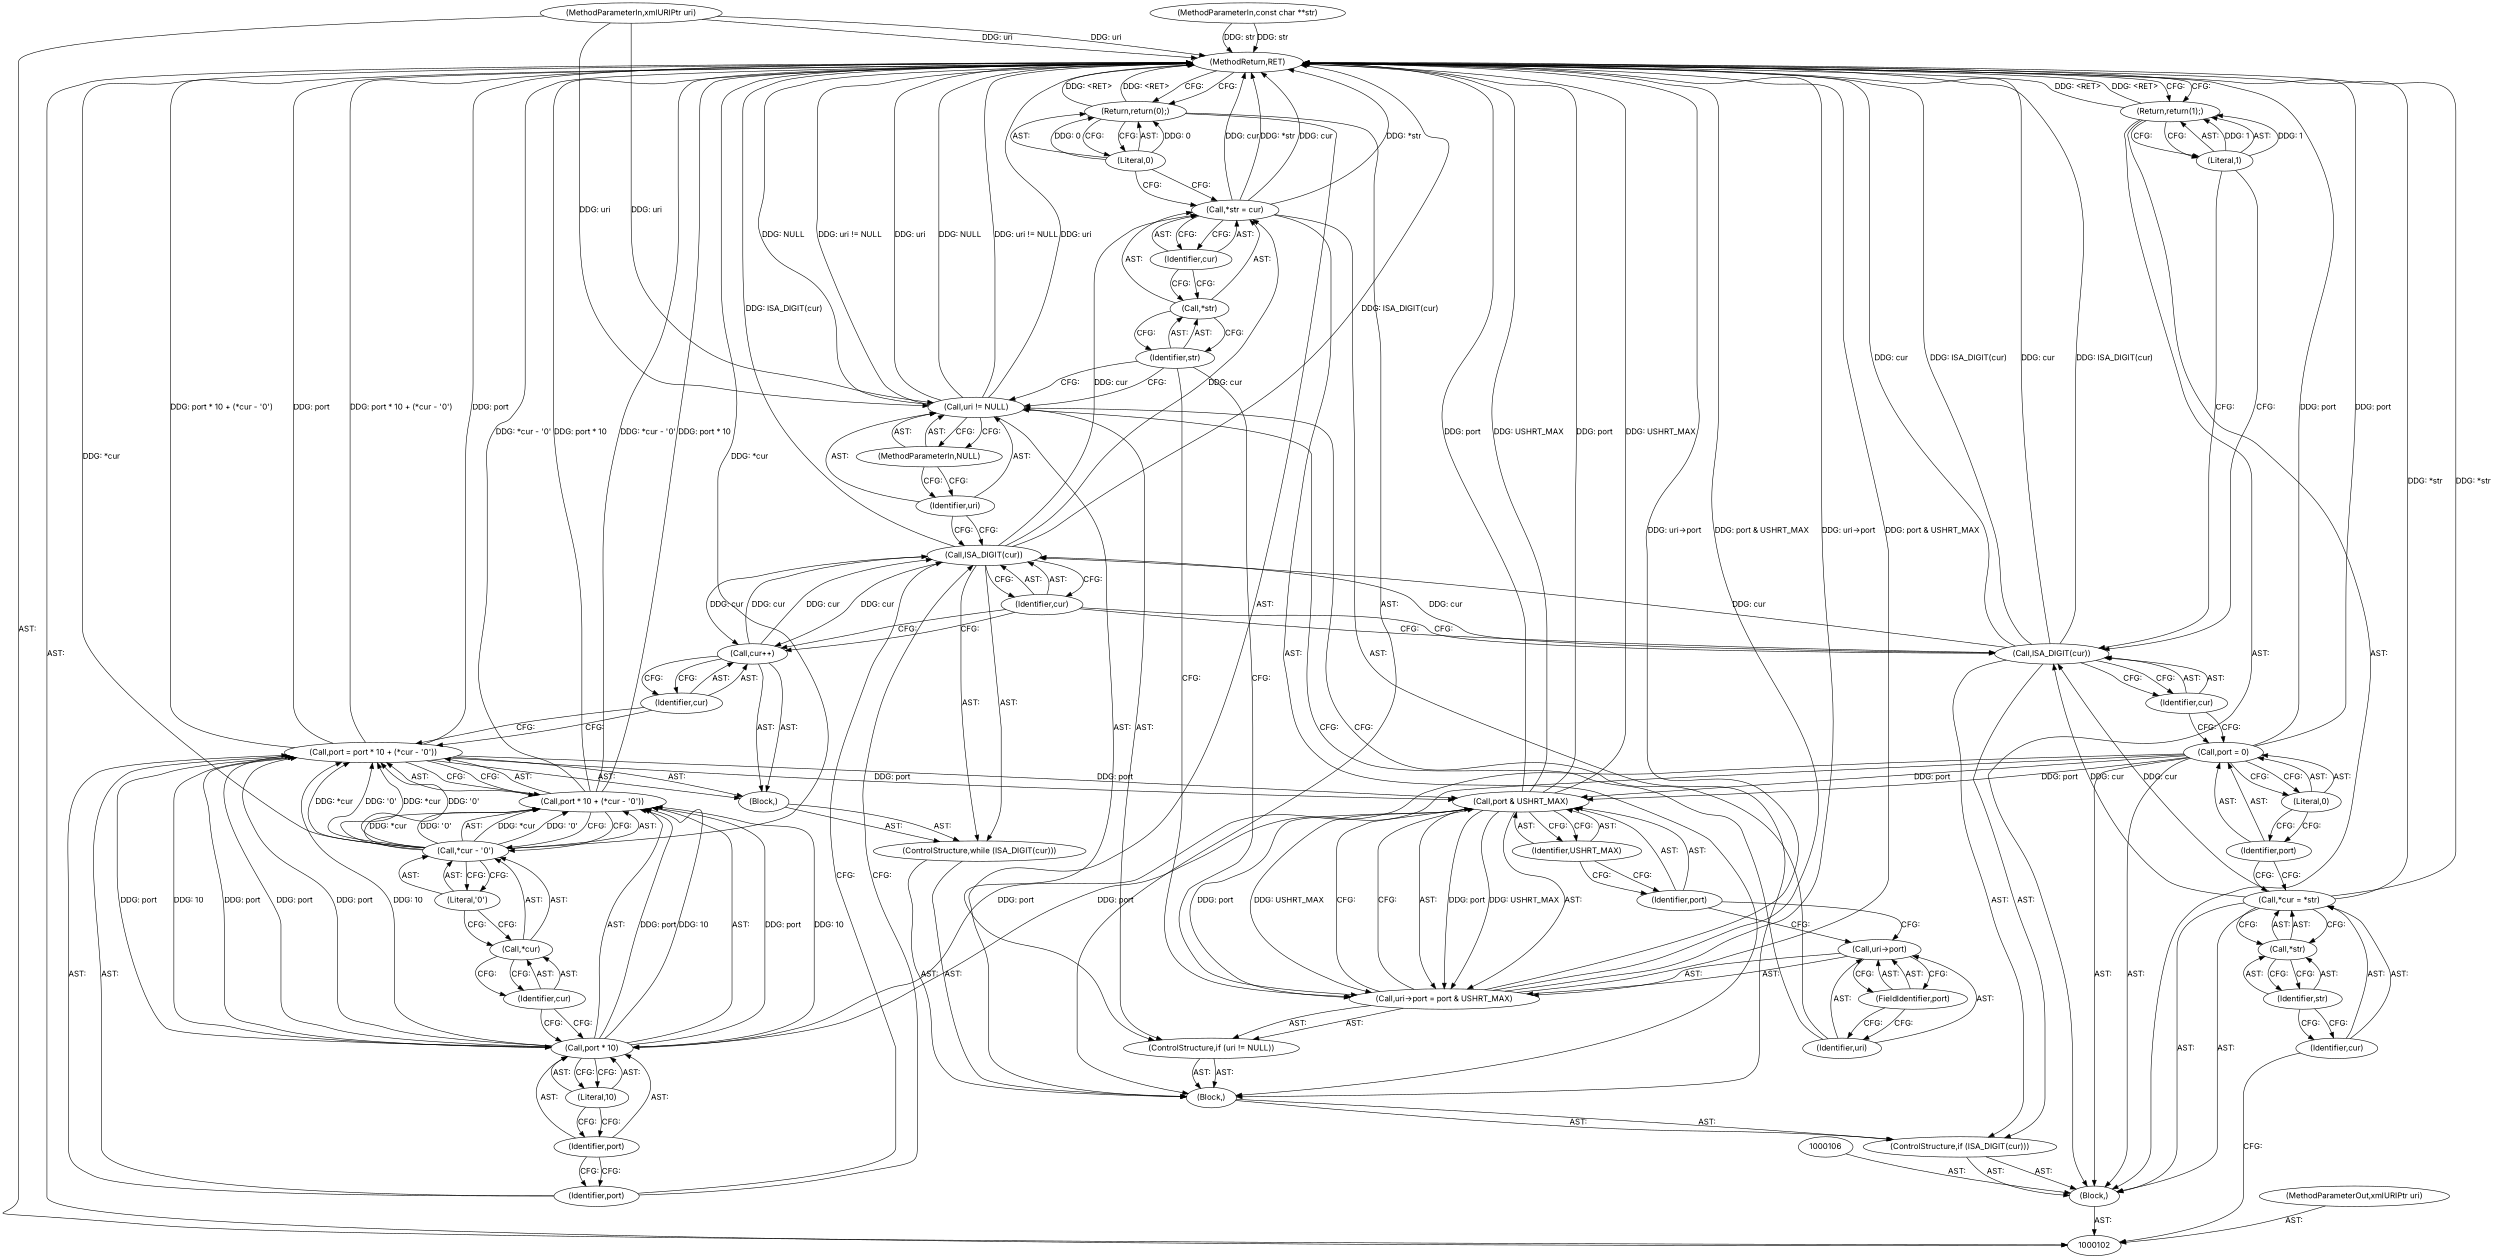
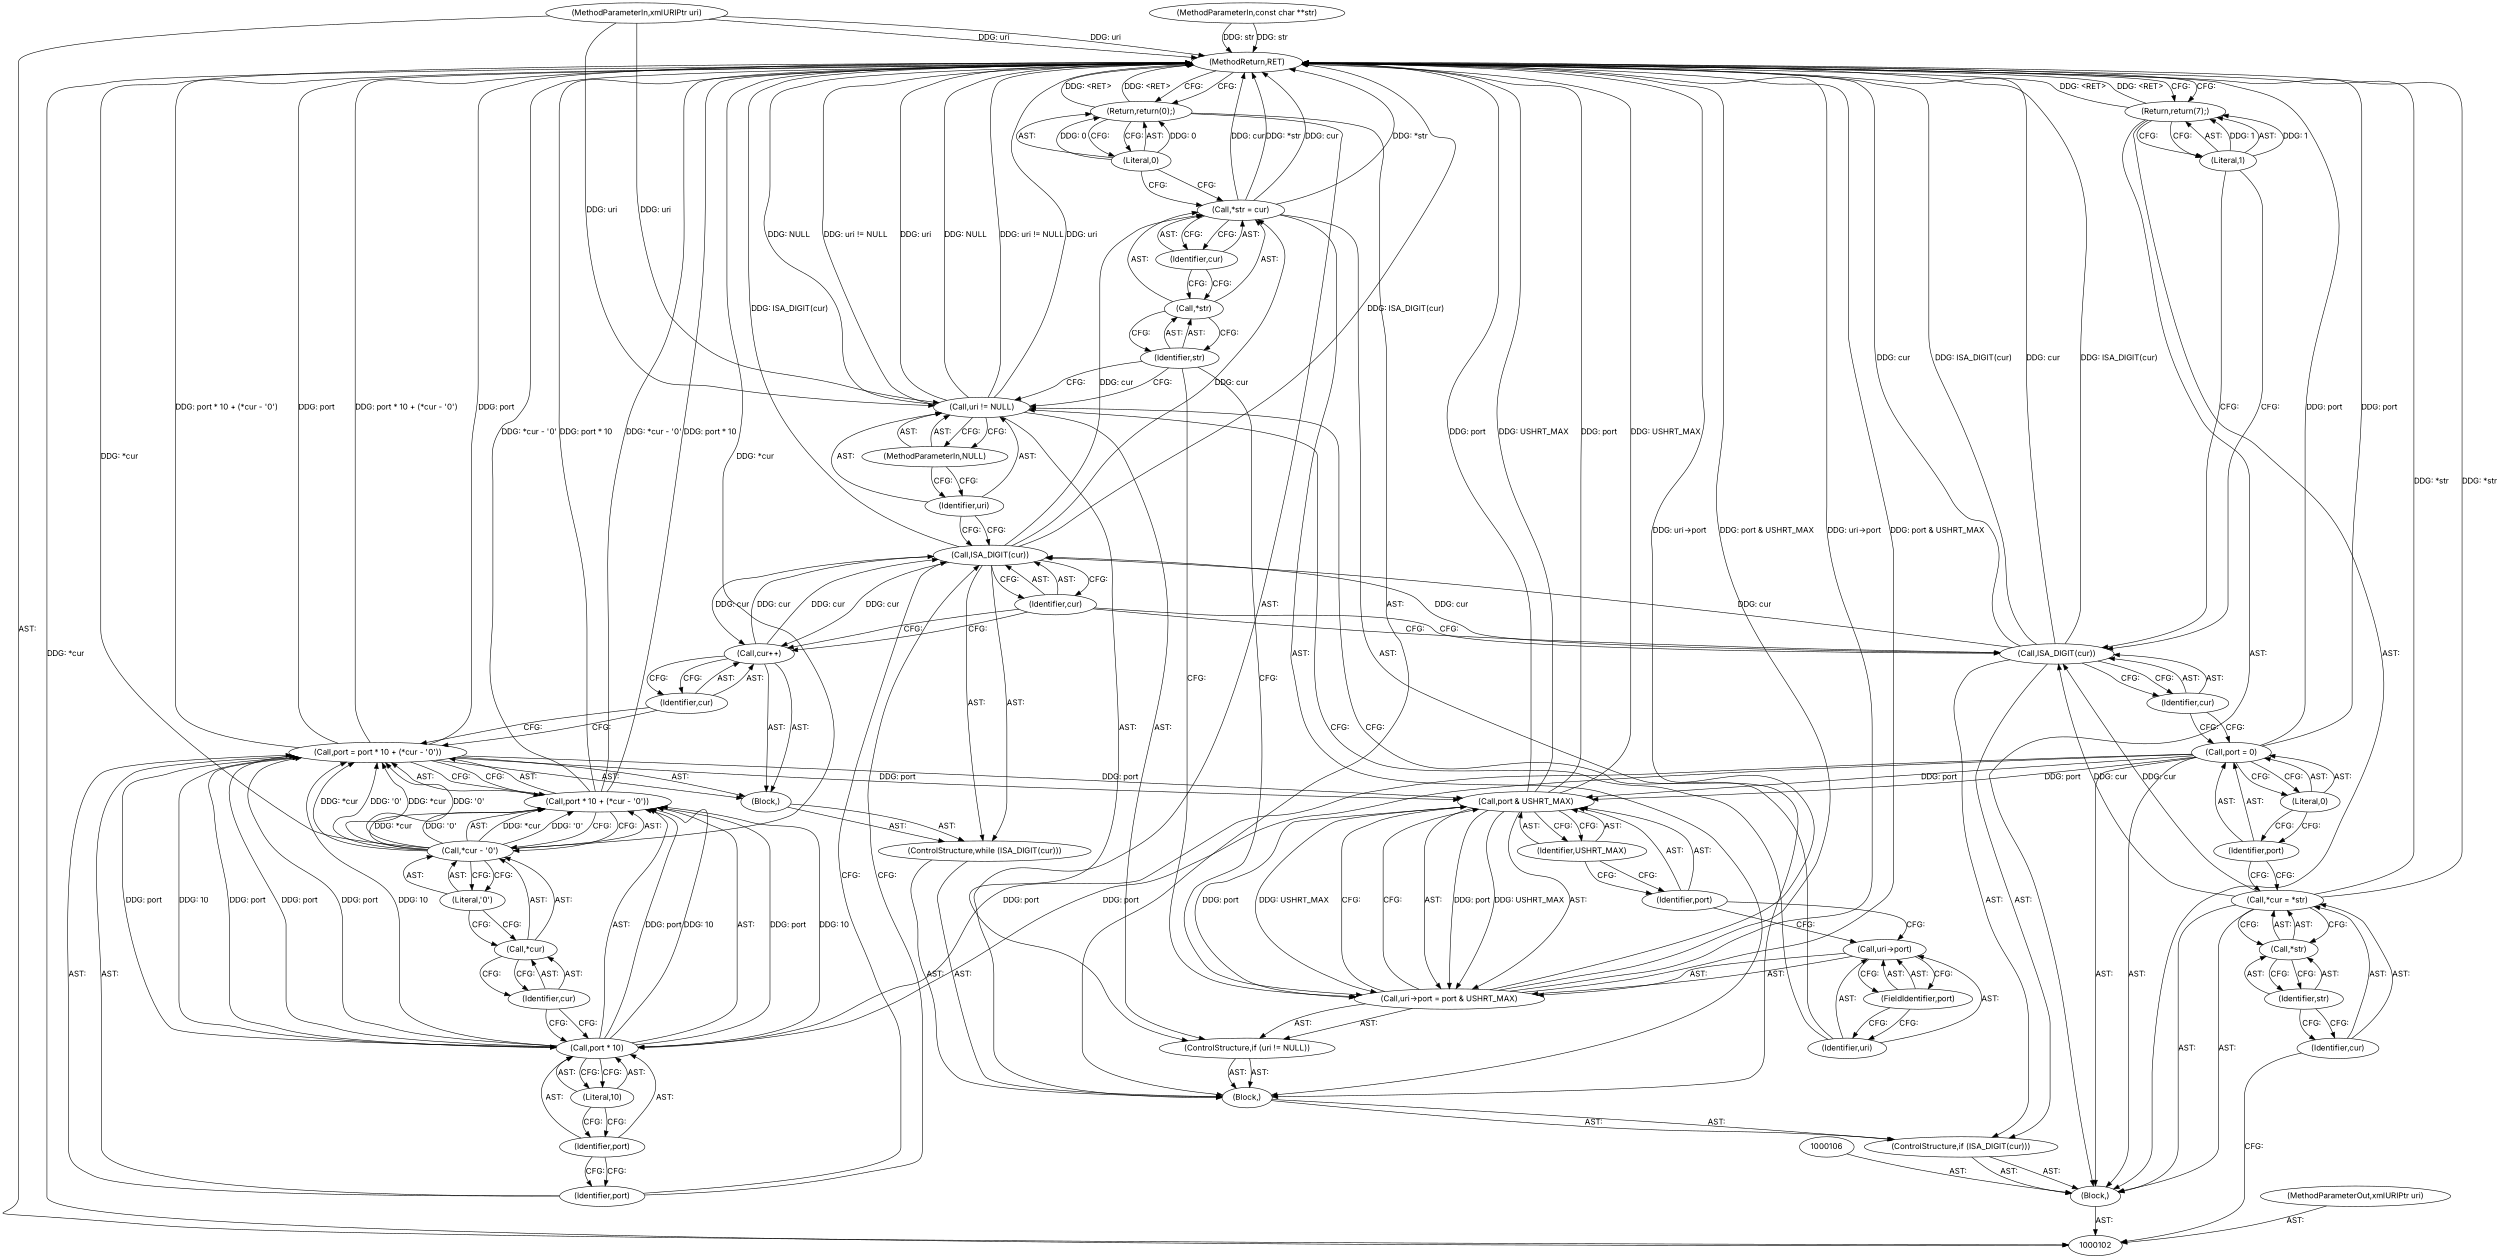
node "(Return,return(1);)": label "(Return,return(1);)" -> "(Return,return(7);)"
edge "(MethodReturn,RET)" -> "1000102": label "AST: " -> "DDG: *cur"
